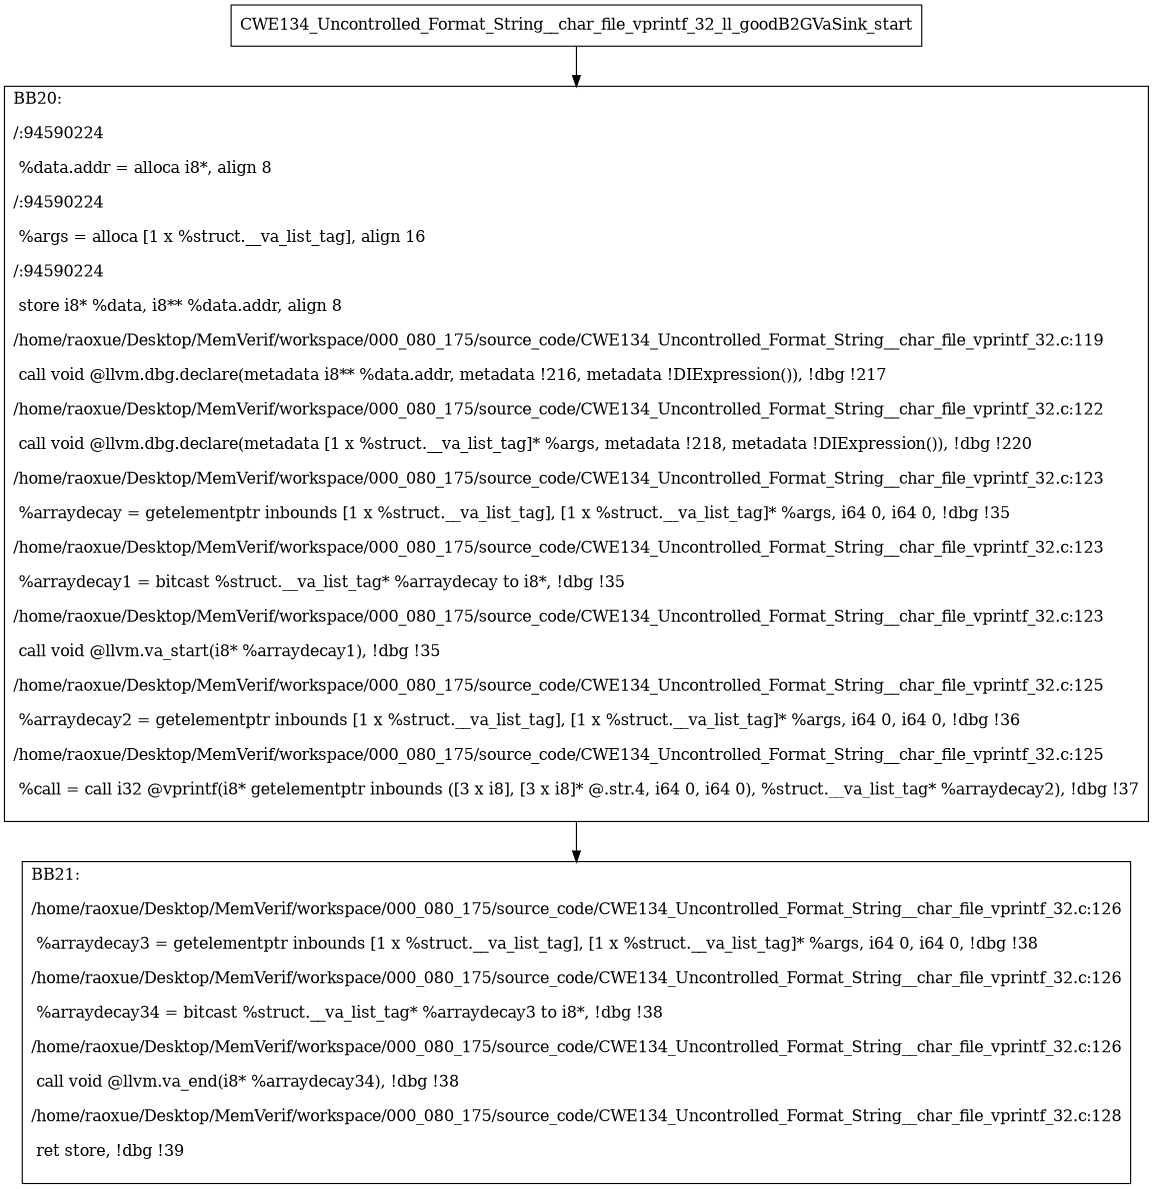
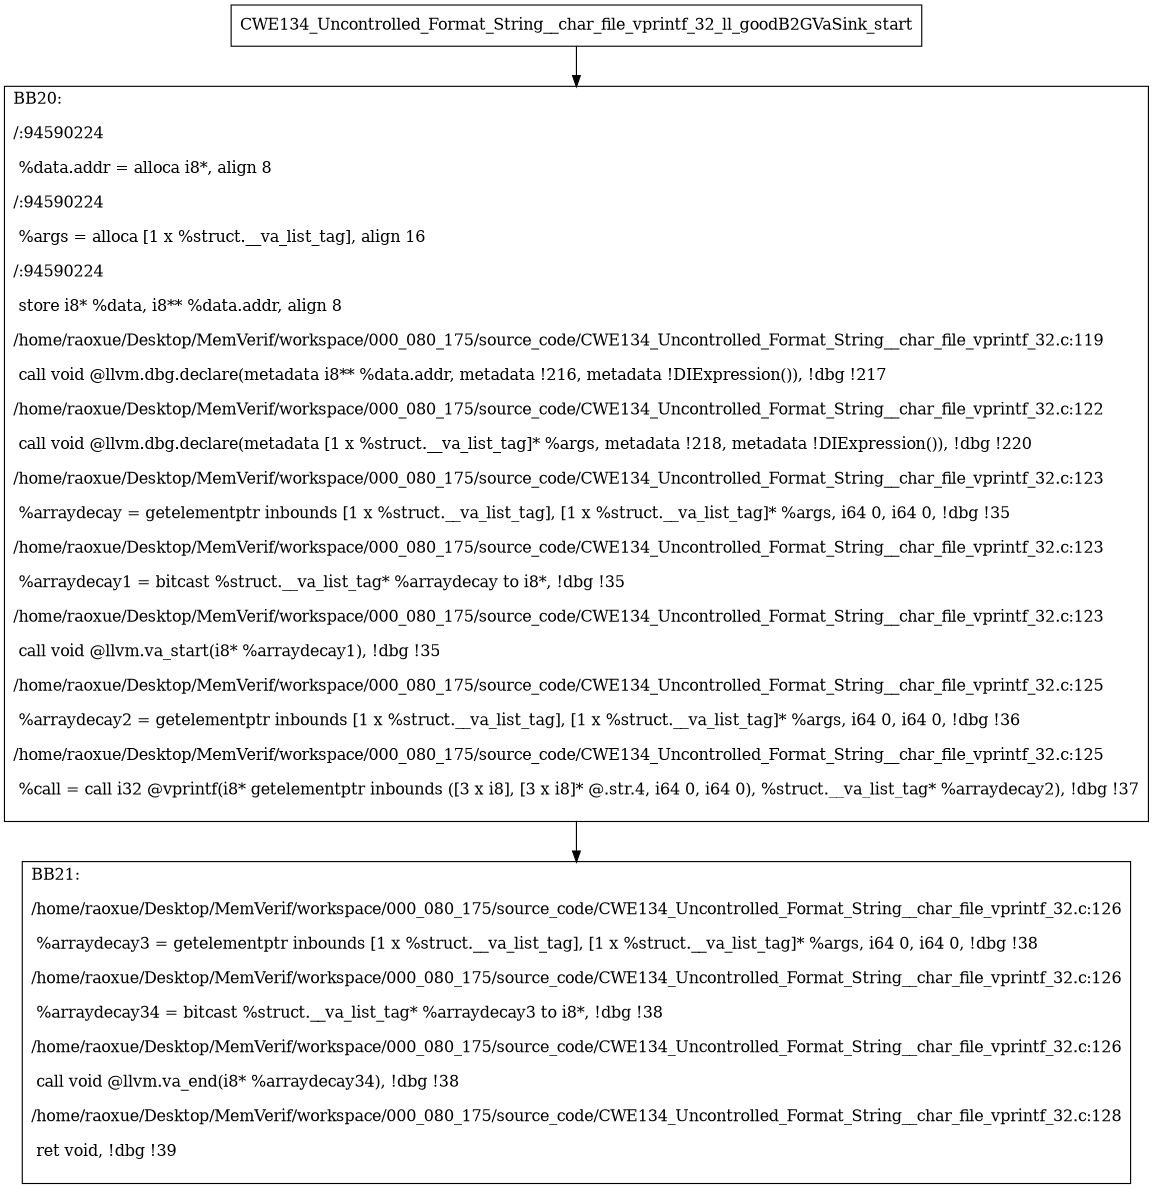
node "BB21:": text "ret store, !dbg !39" -> "ret void, !dbg !39"
